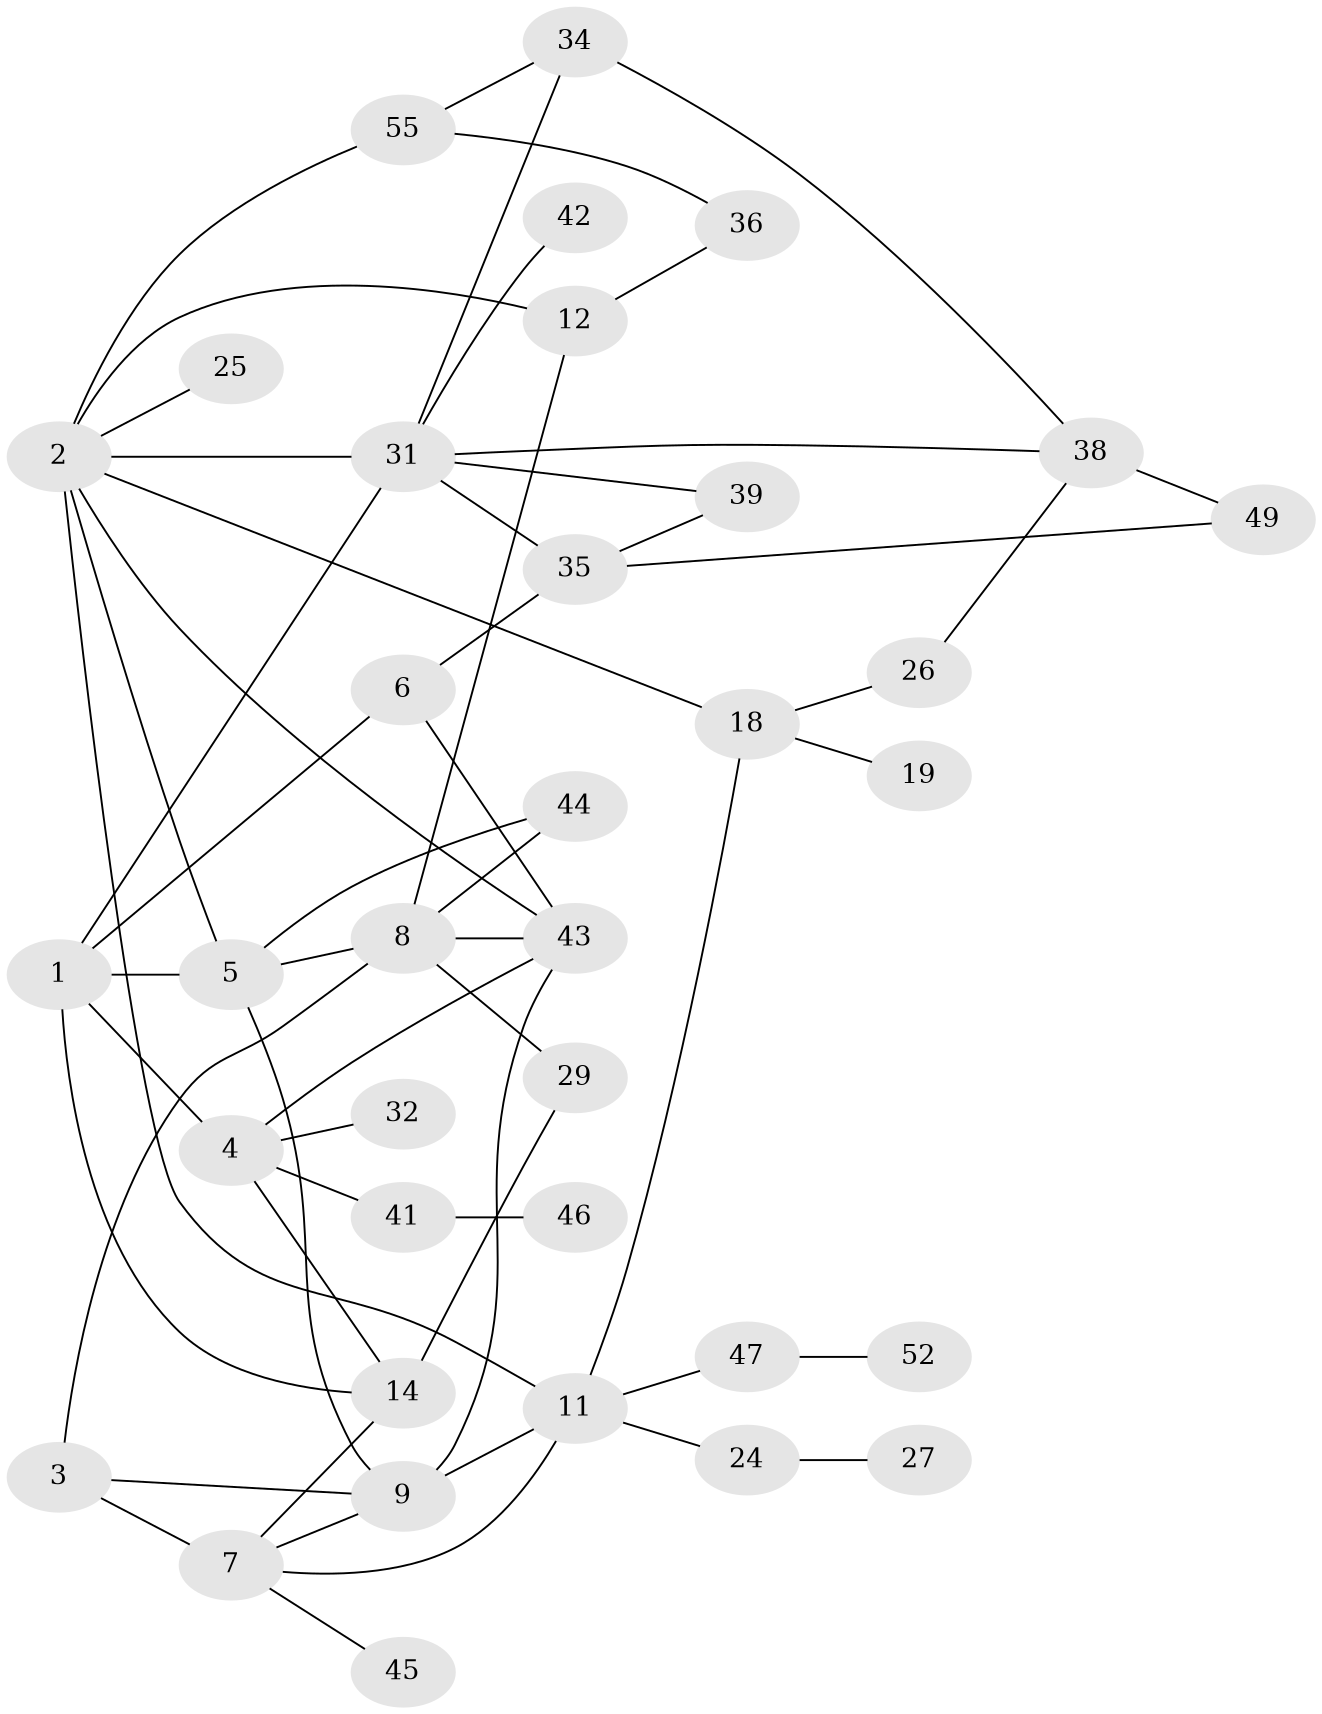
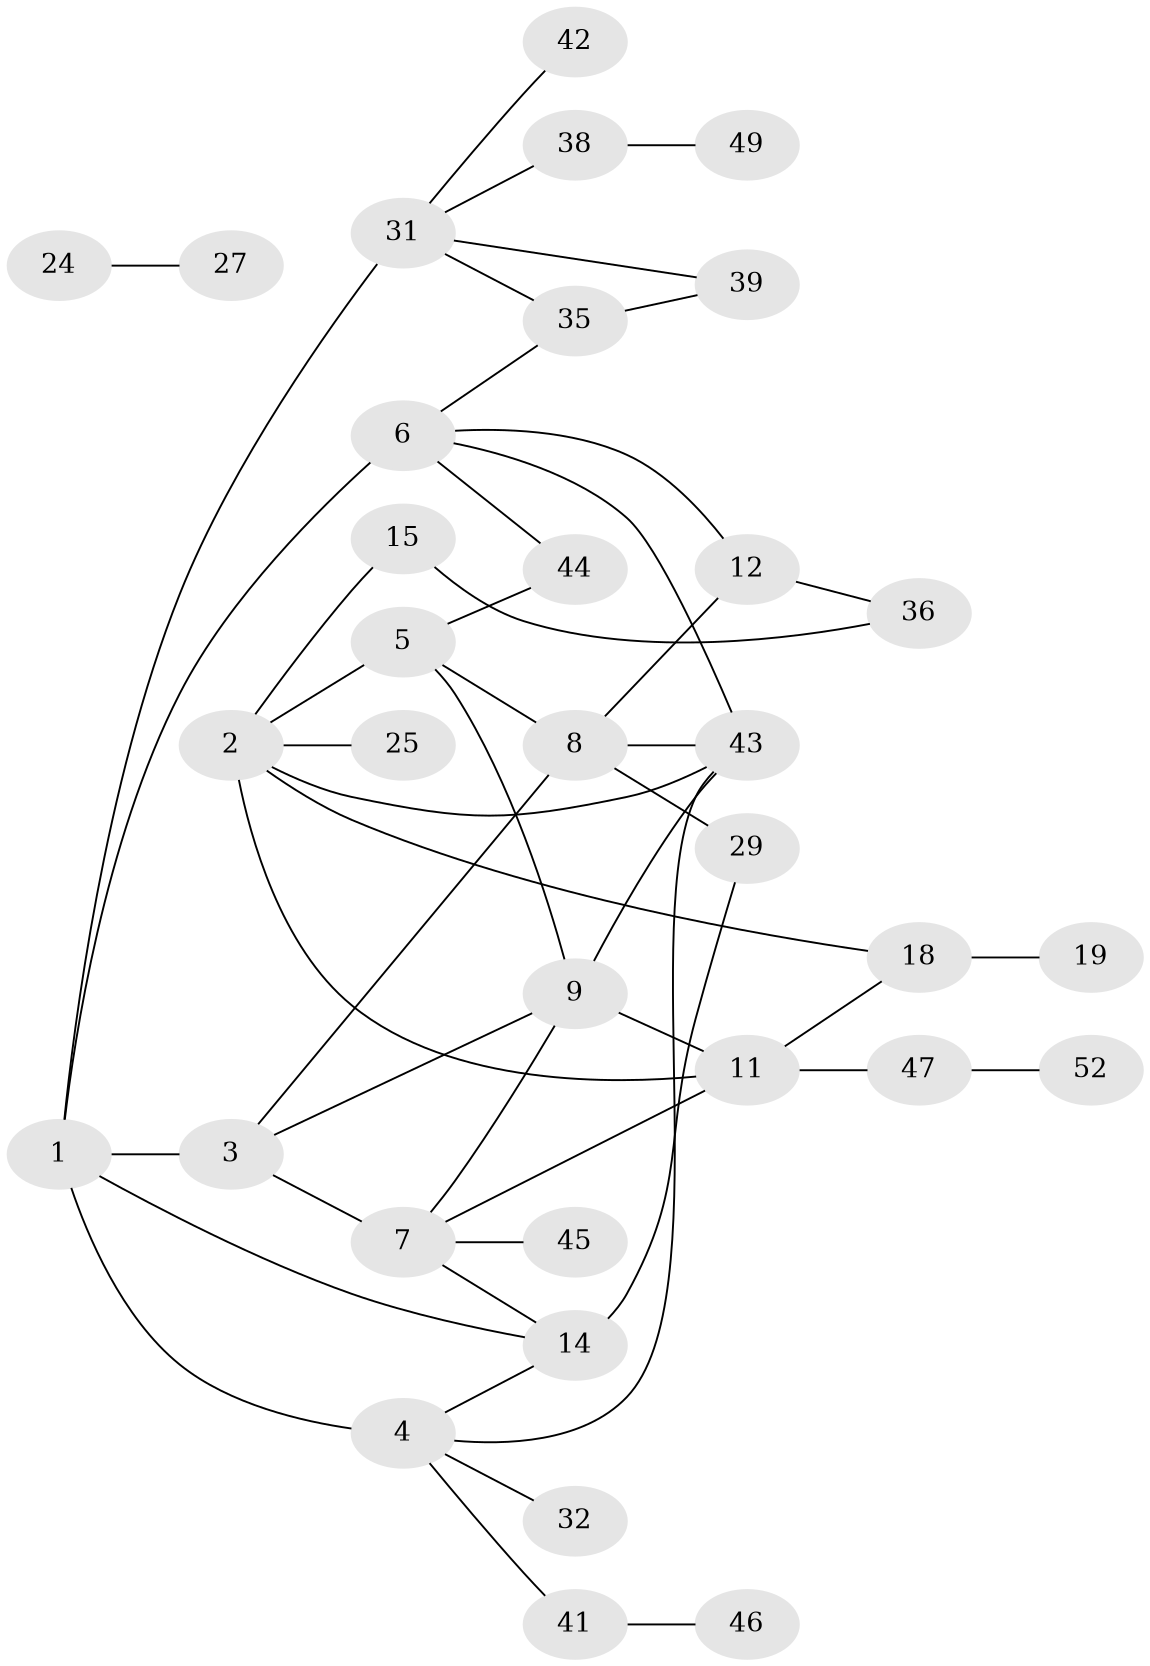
node "34": removed
node "55": label "55" -> "15"
edge "12" -- "2": now "12" -- "6"
edge "2" -- "31": removed
edge "49" -- "35": removed
node "26": removed
edge "44" -- "8": now "44" -- "6"
edge "1" -- "5": now "1" -- "3"
edge "11" -- "24": removed
